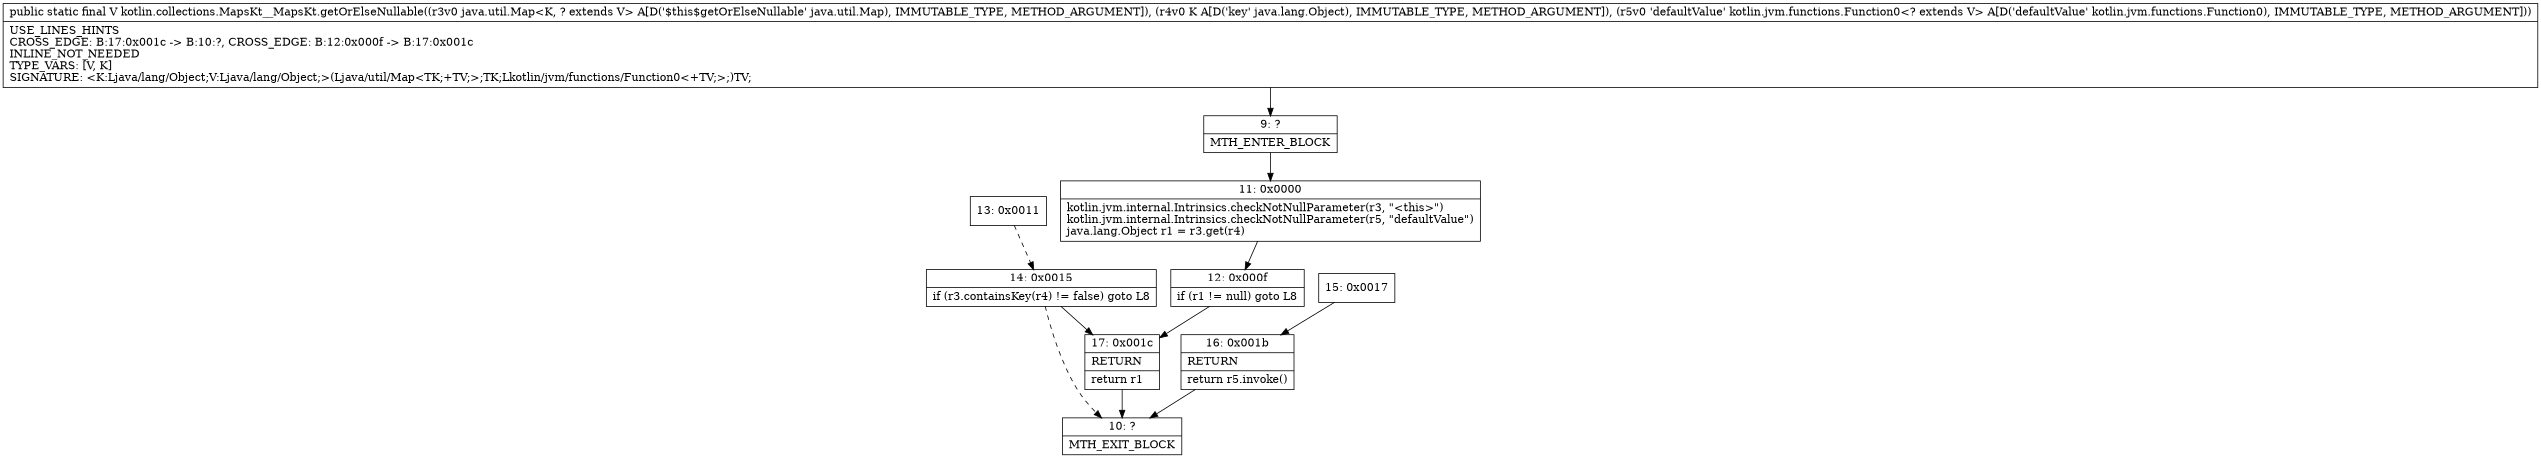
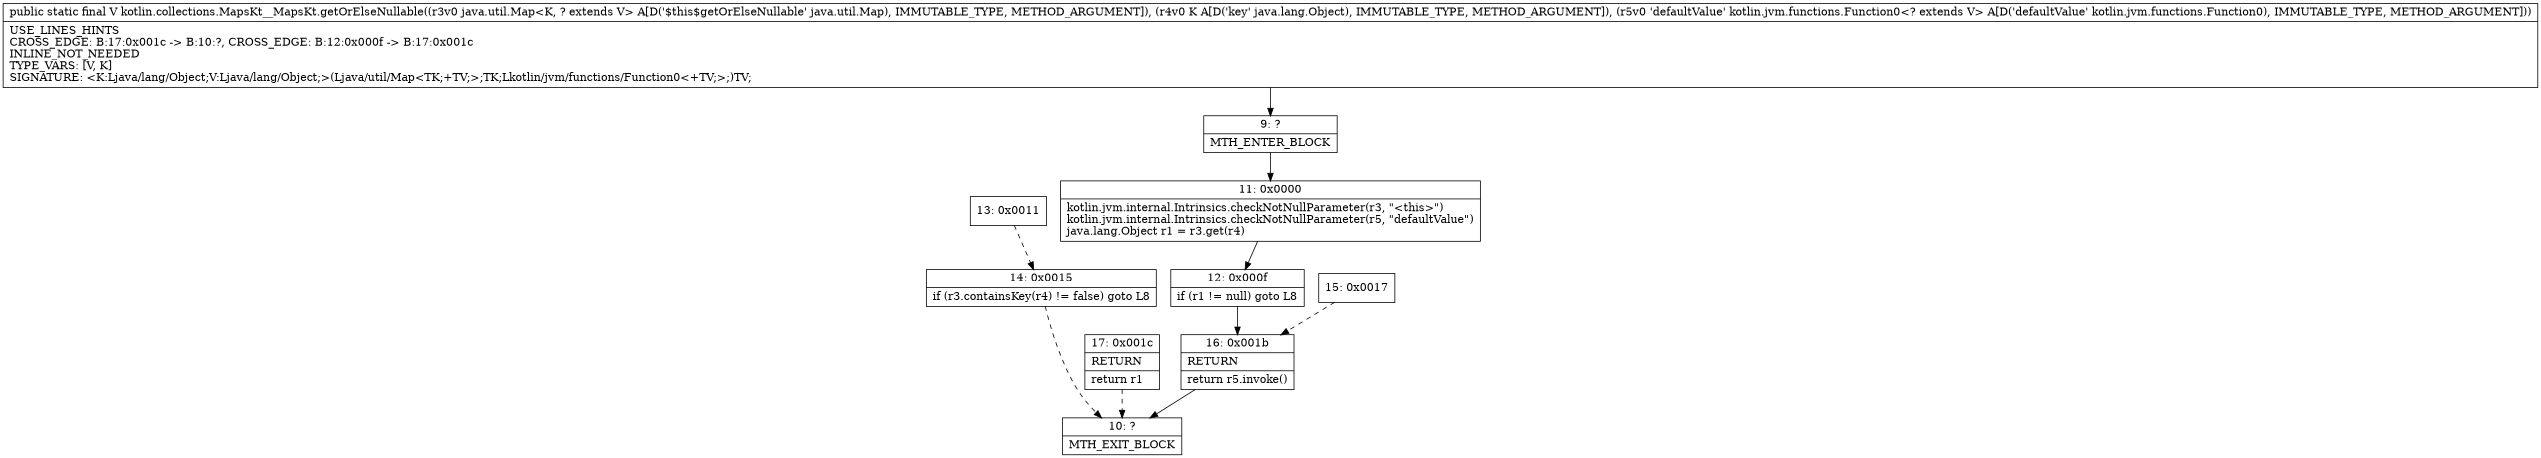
edge "15: 0x0017" -> "16: 0x001b": style solid -> dashed
edge "14: 0x0015" -> "17: 0x001c": removed
edge "12: 0x000f" -> "17: 0x001c": now "12: 0x000f" -> "16: 0x001b"
edge "17: 0x001c" -> "10: ?": style solid -> dashed
